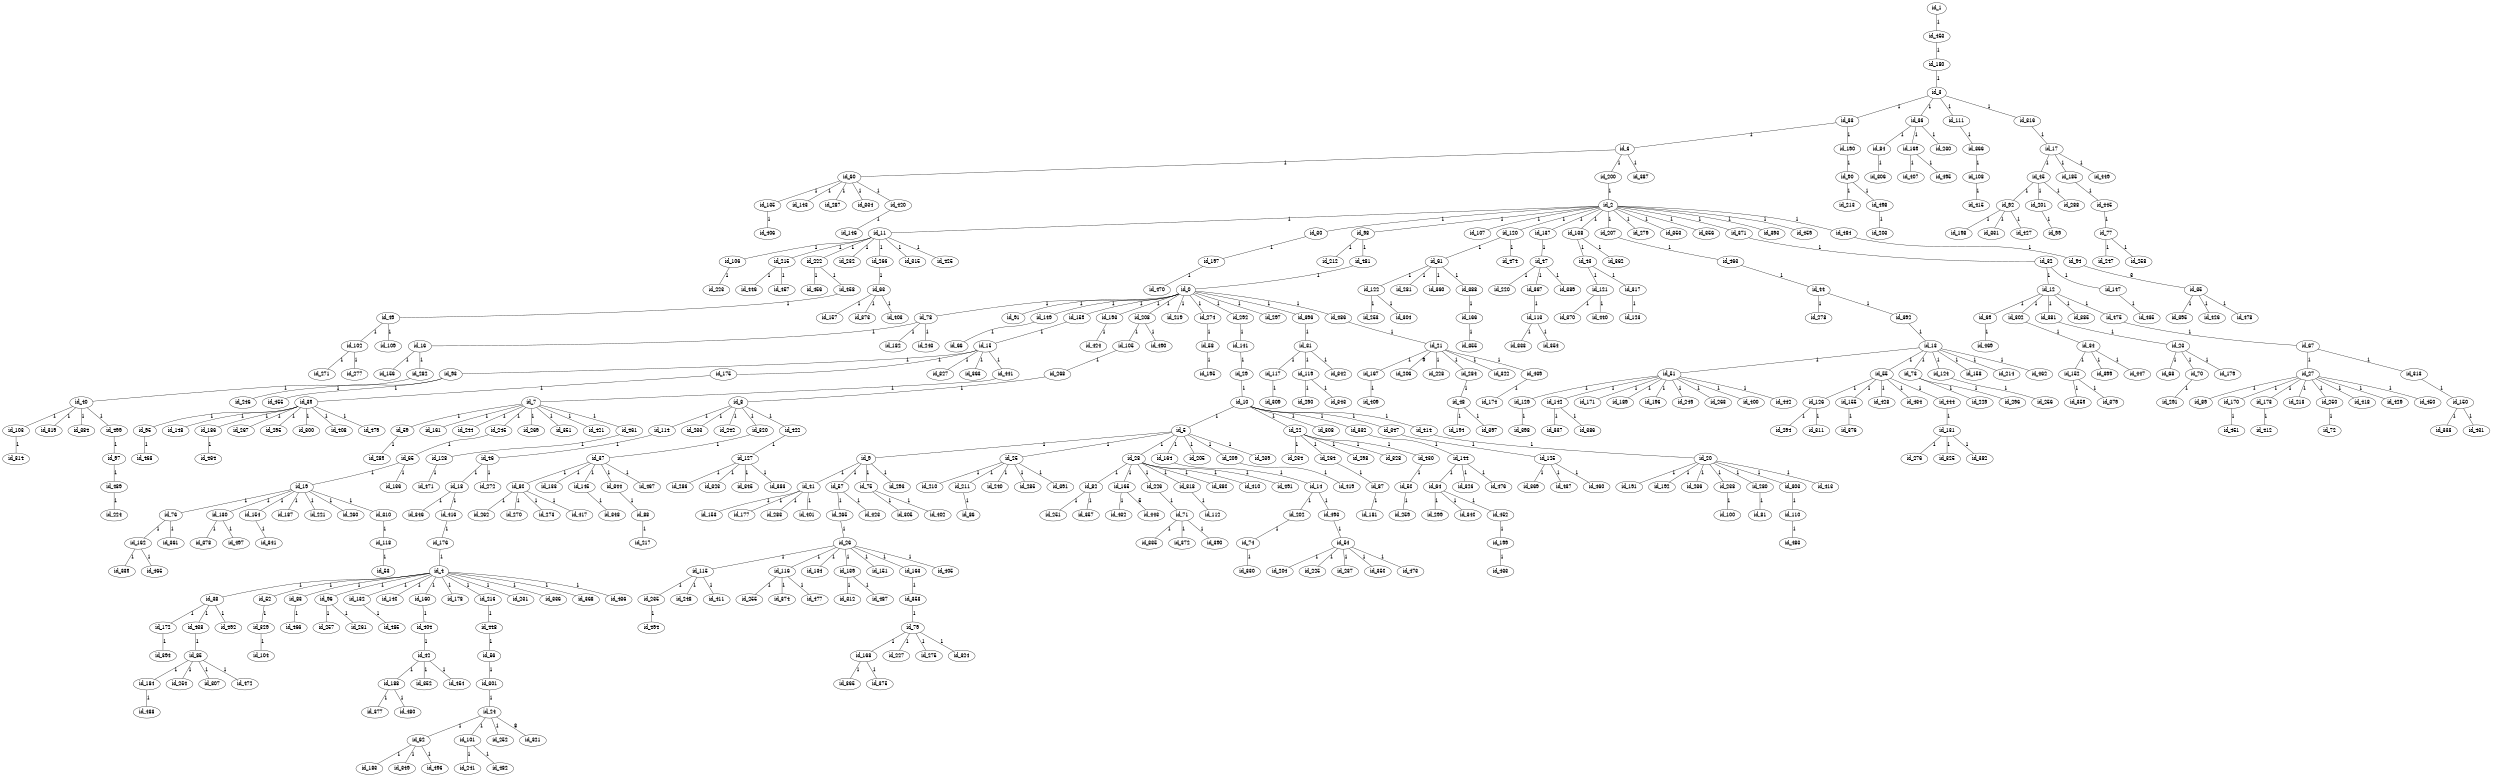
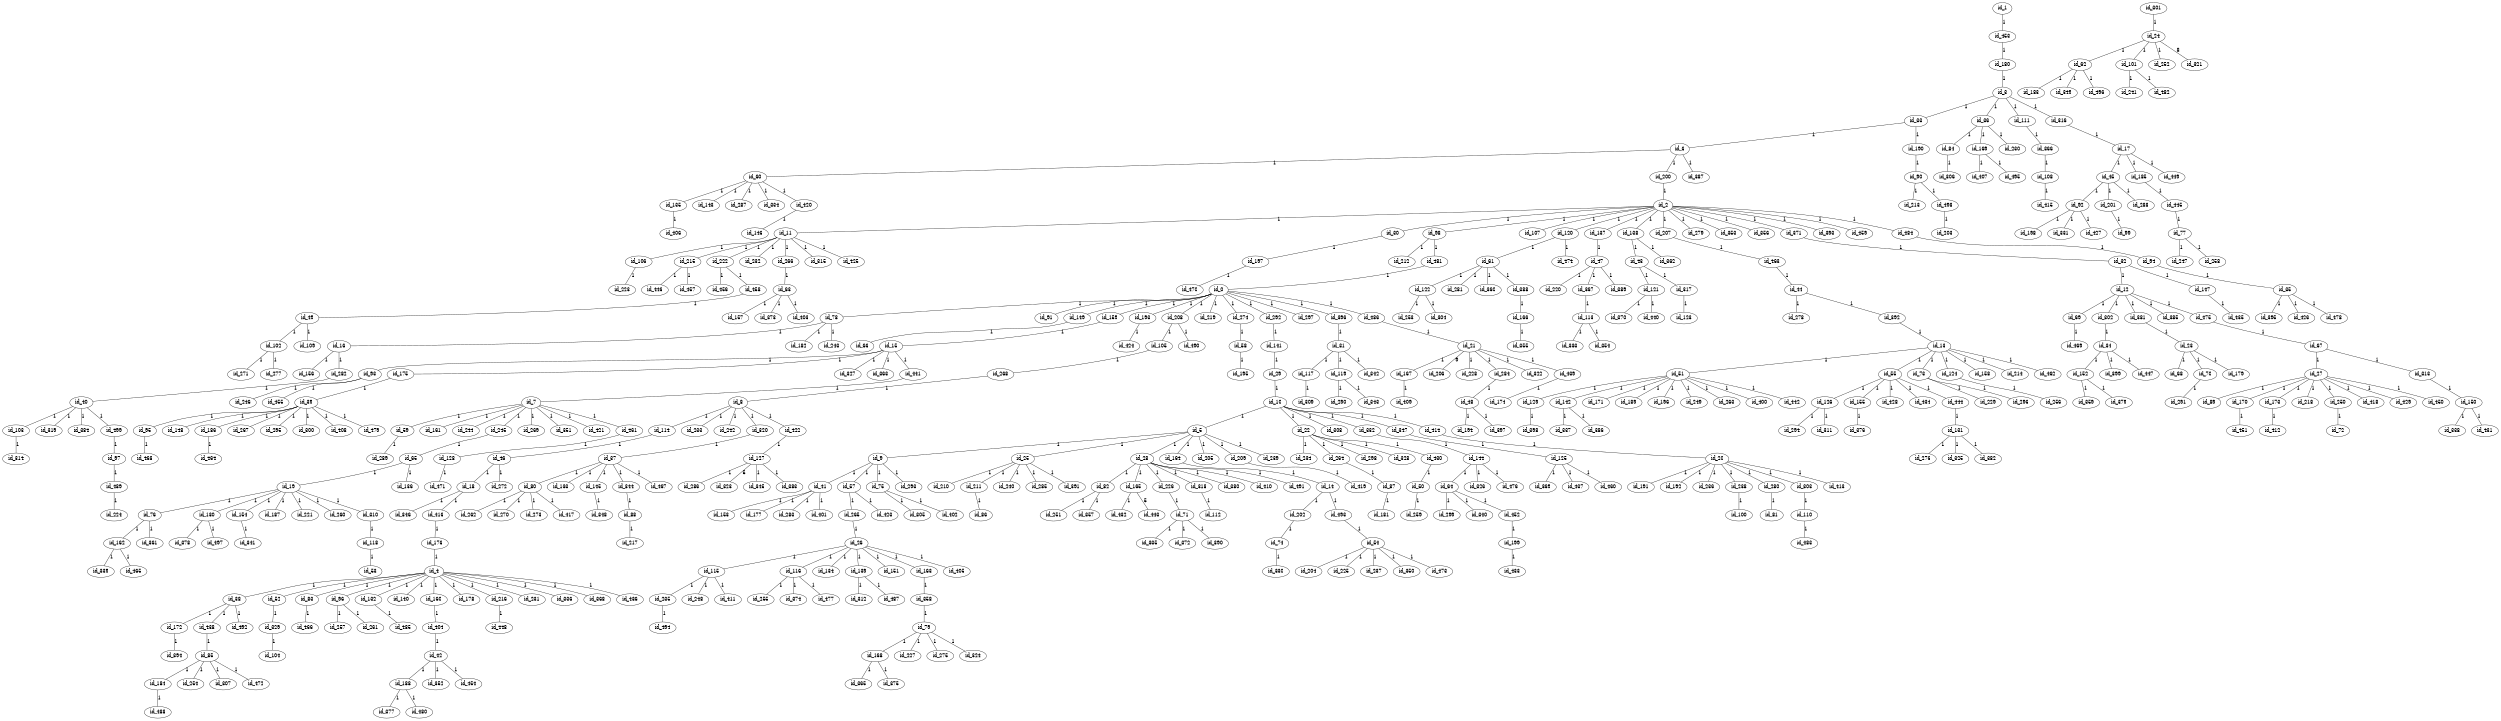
edge "id_94" -- "id_35": label "3" -> "1"
edge "id_127" -- "id_323": label "1" -> "5"
node "id_56": removed
